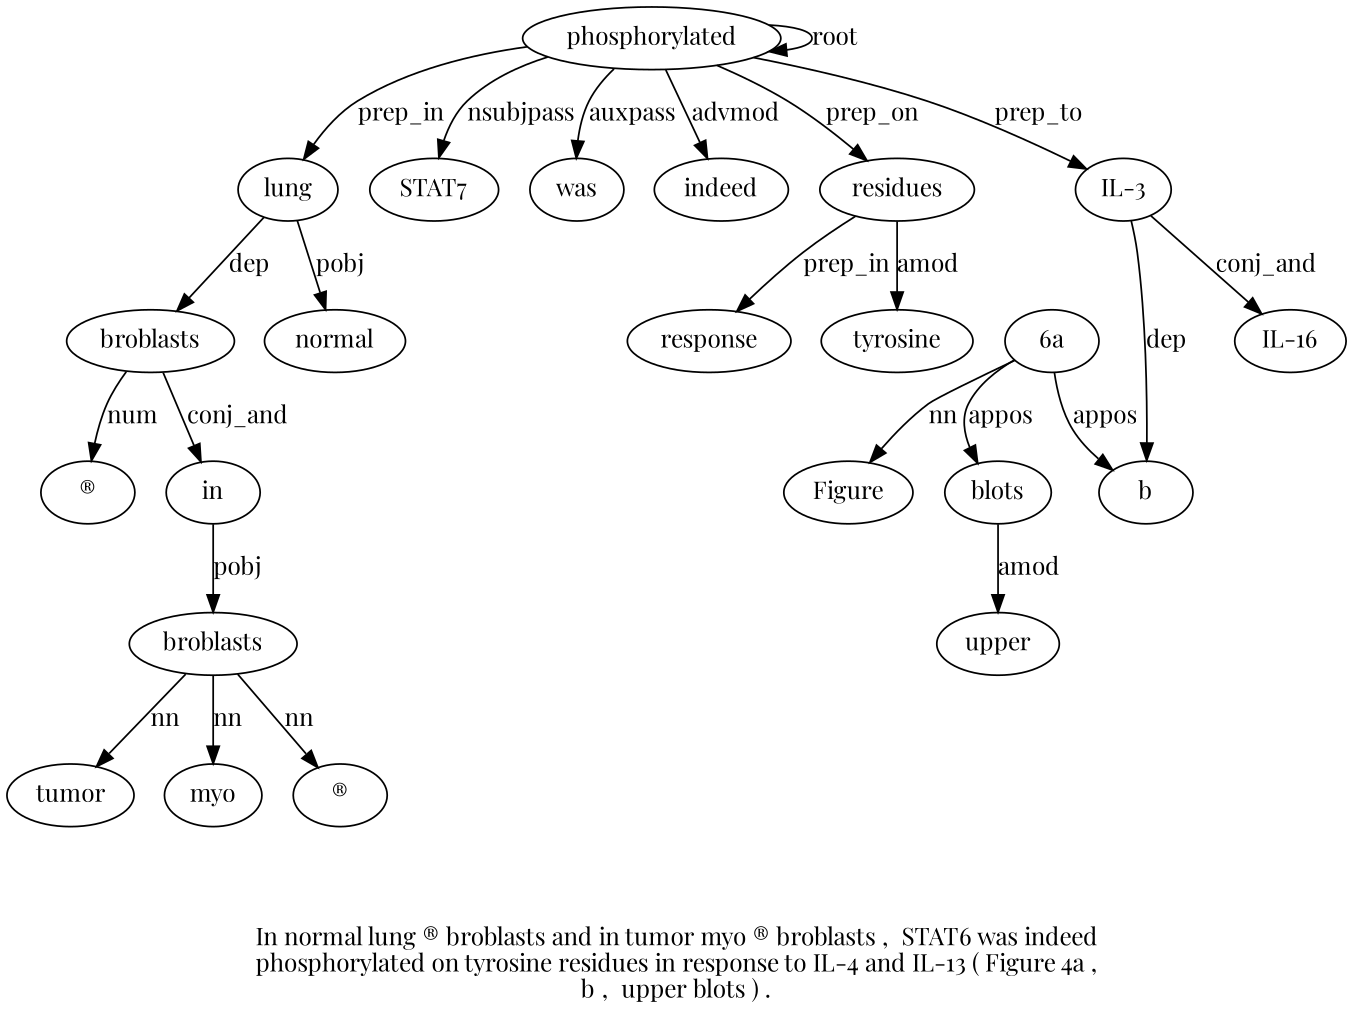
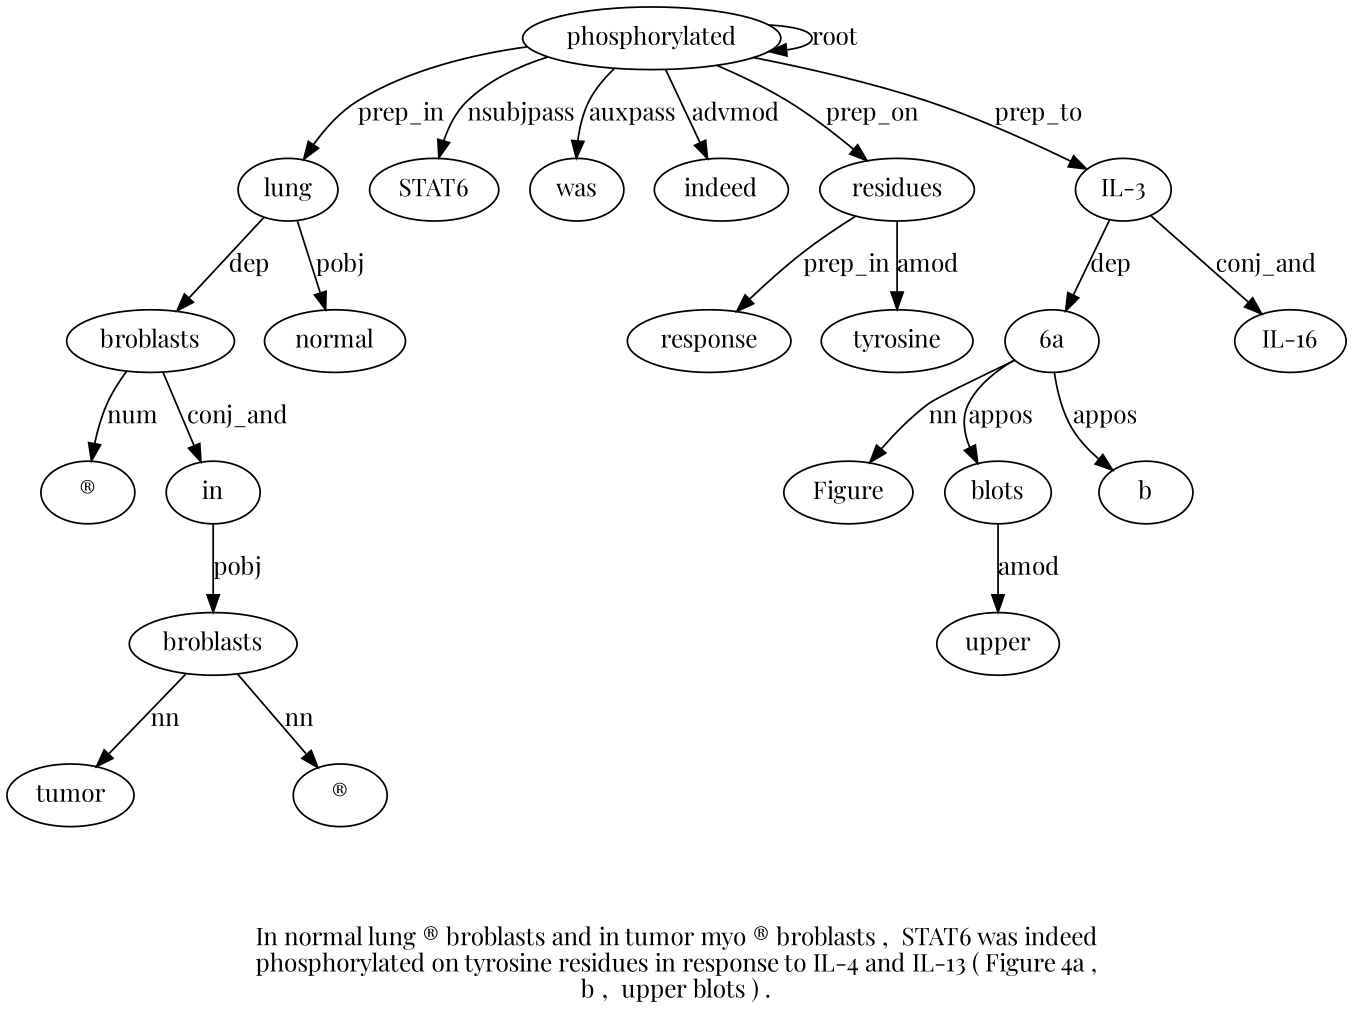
node "STAT7": label "STAT7" -> "STAT6"
edge "IL-3" -> "b": now "IL-3" -> "6a"
node "myo": removed
